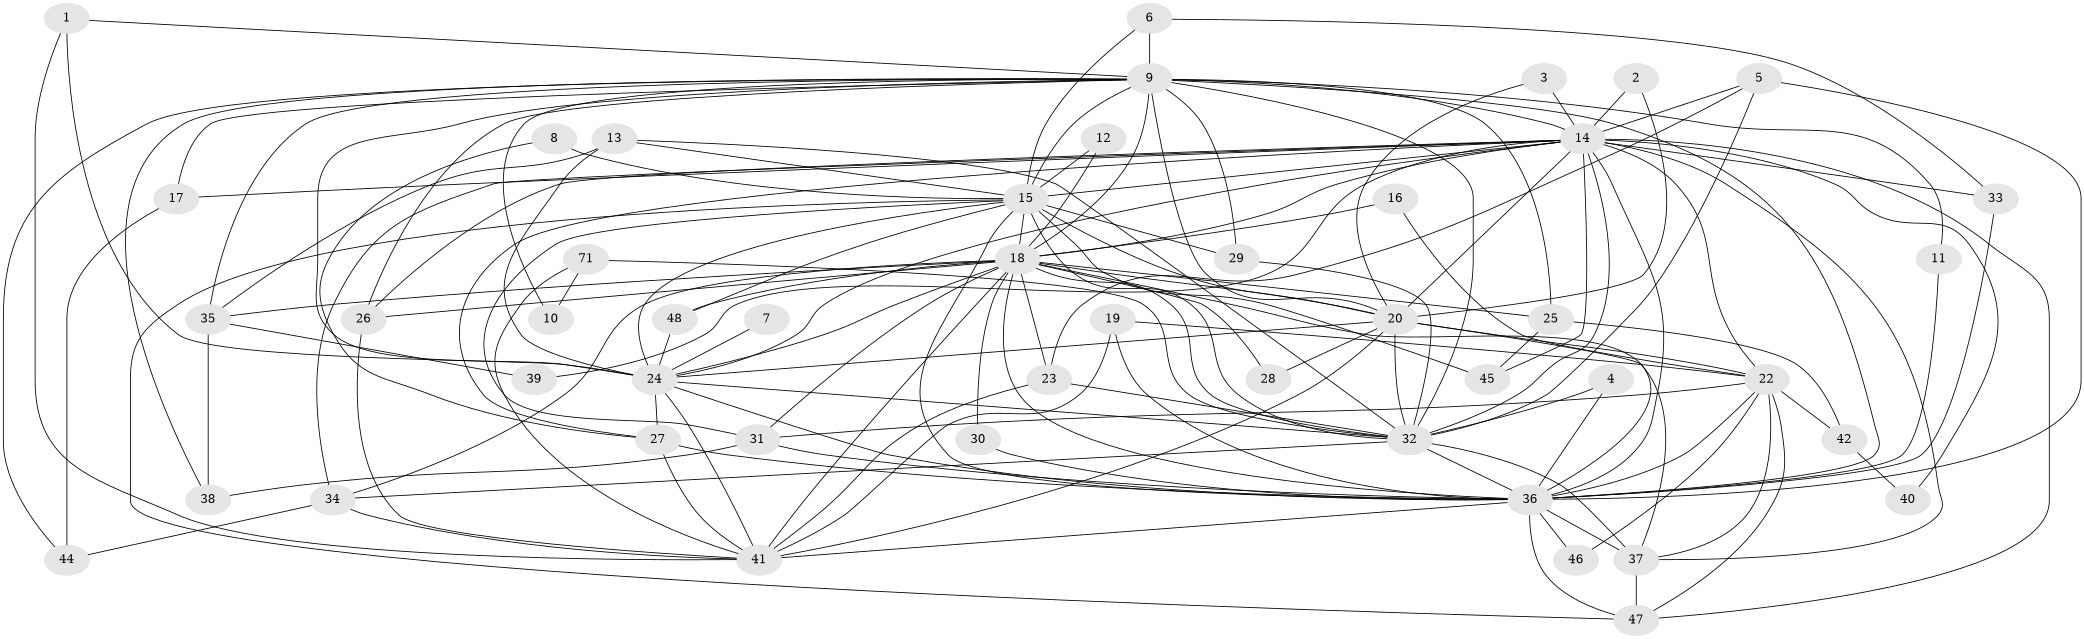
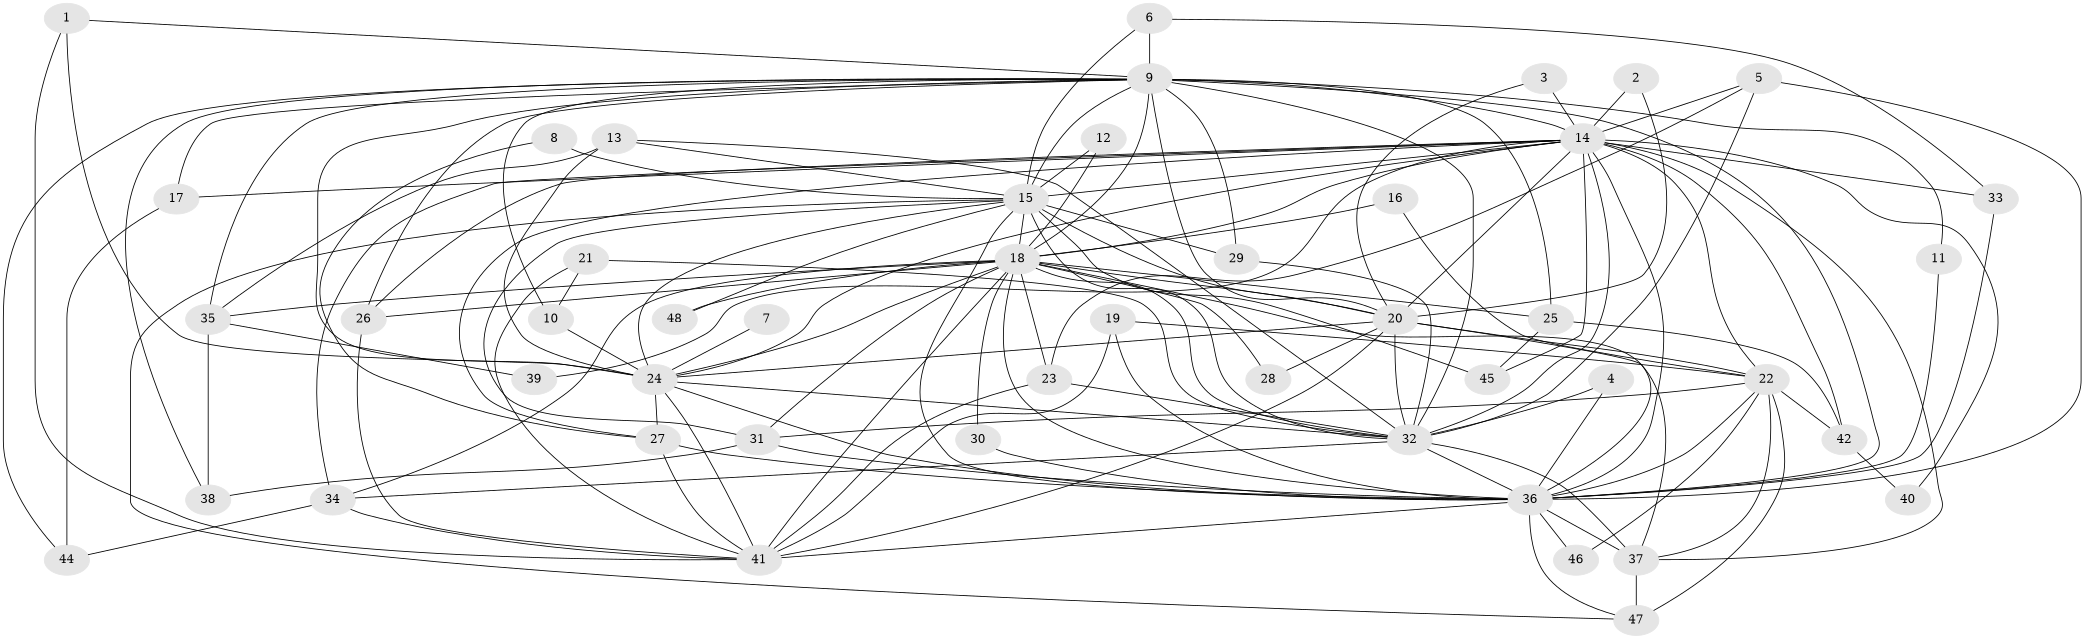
node "71": label "71" -> "21"
edge "48" -- "24": now "10" -- "24"
edge "14" -- "47": now "14" -- "42"
